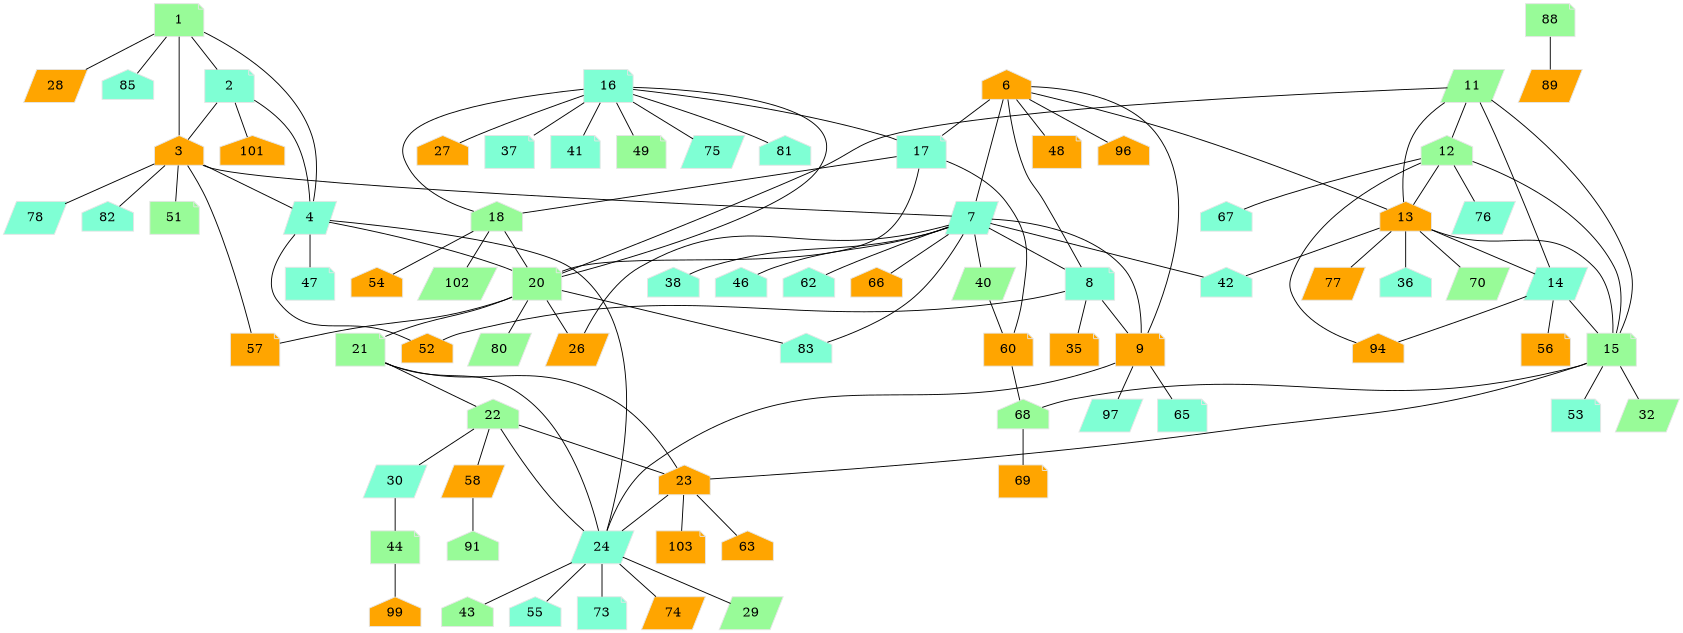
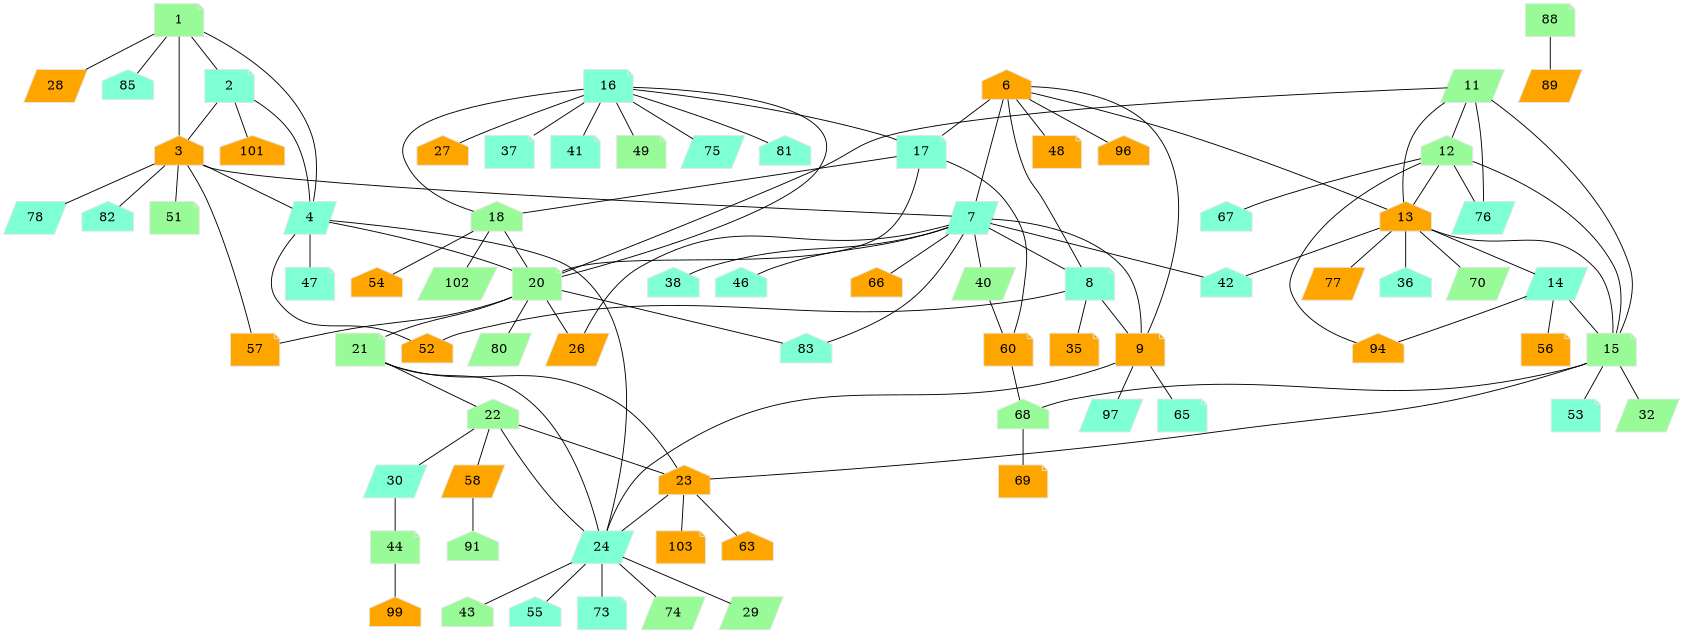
edge "11" -- "14": now "11" -- "76"
node "62": removed
node "74": fillcolor orange -> palegreen
